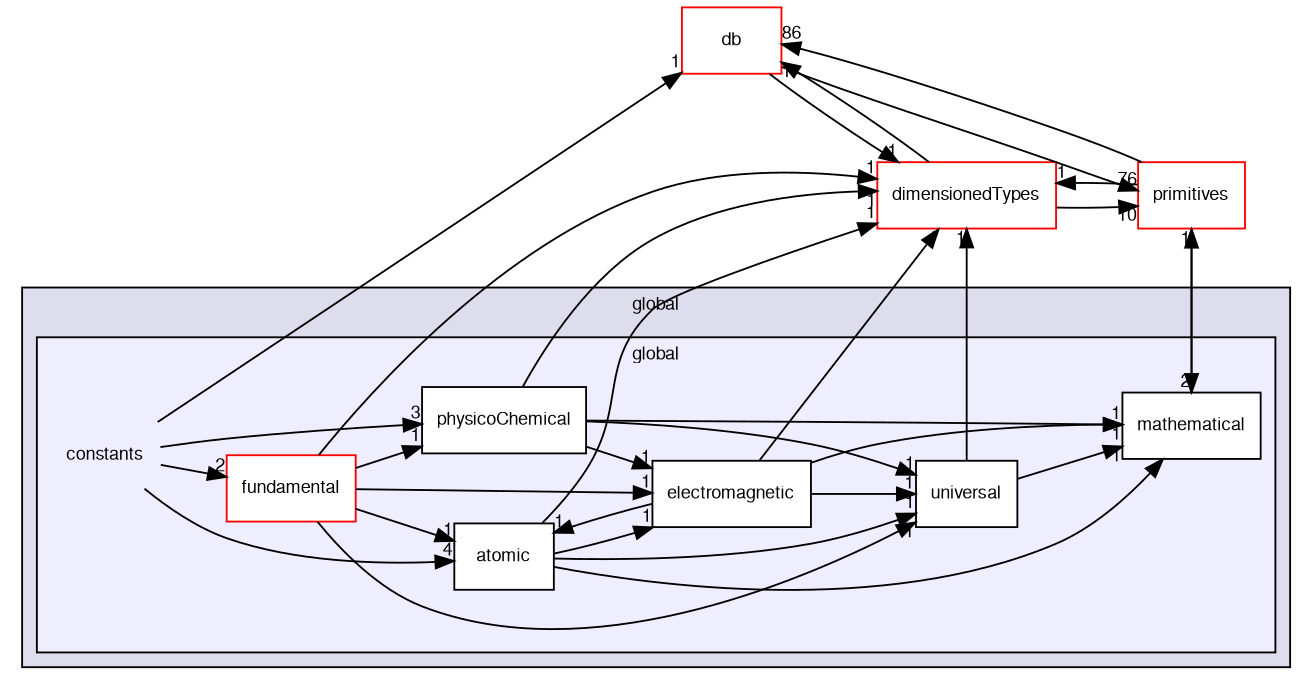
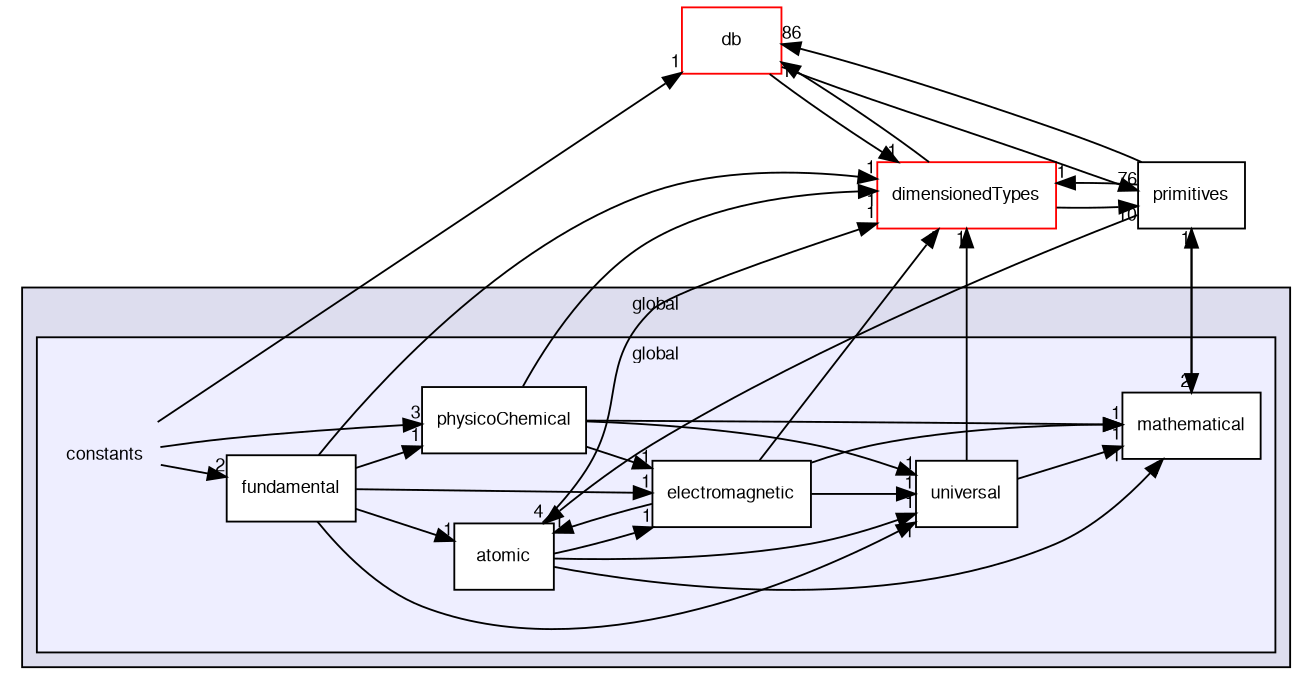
node "primitives": color red -> black
node "fundamental": color red -> black
edge "constants" -> "atomic": now "primitives" -> "atomic"
